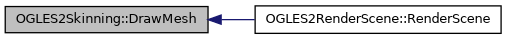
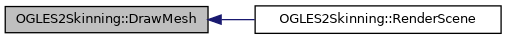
node "OGLES2RenderScene::RenderScene": label "OGLES2RenderScene::RenderScene" -> "OGLES2Skinning::RenderScene"
